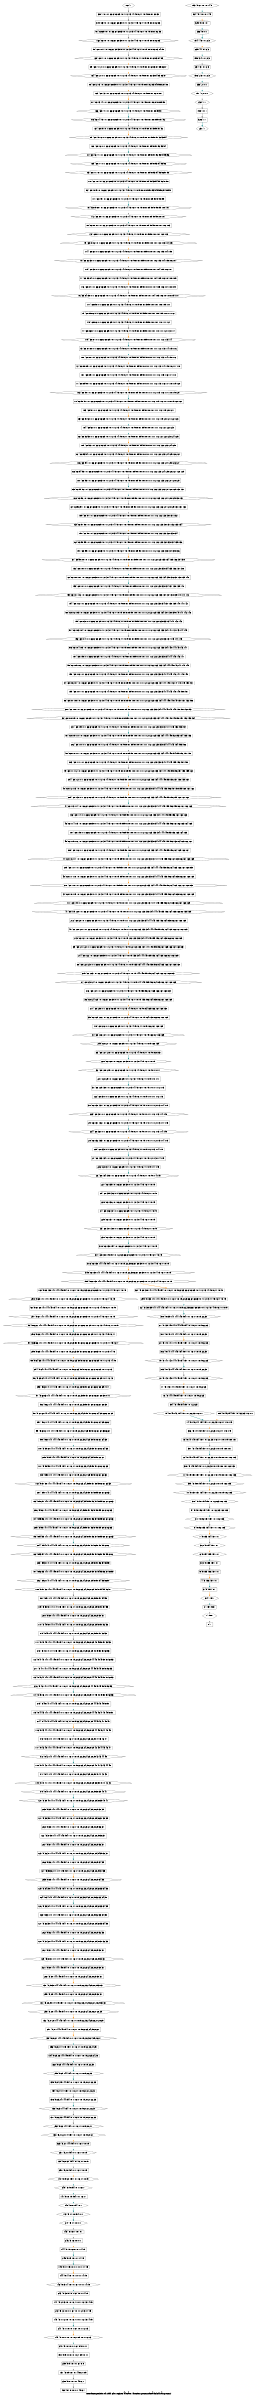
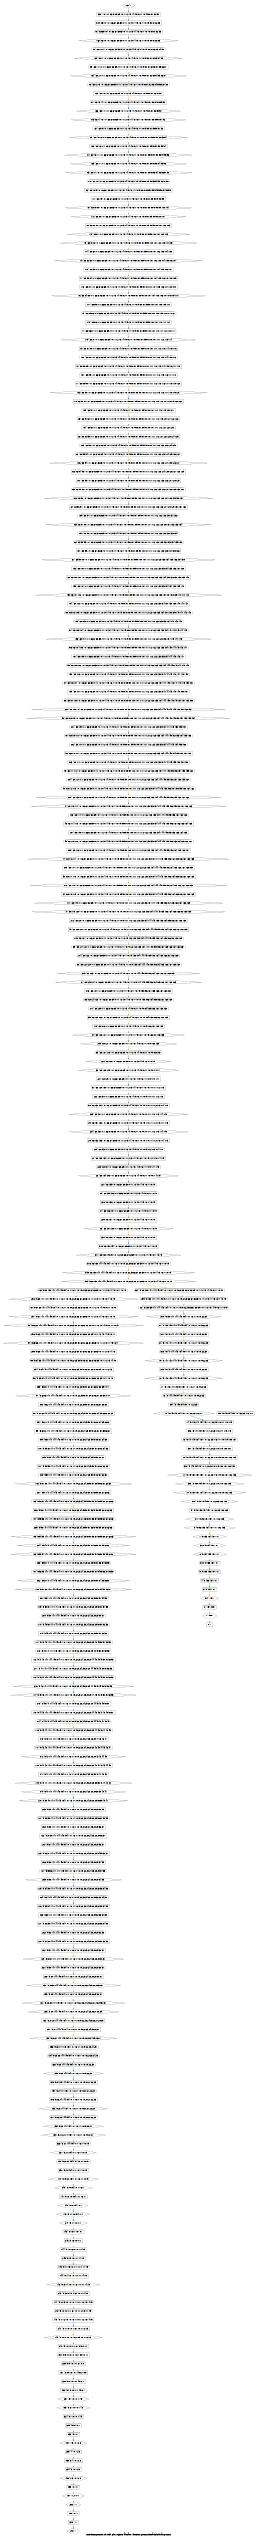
node "237 | 5 7 18 : 0 1 4 5": added
